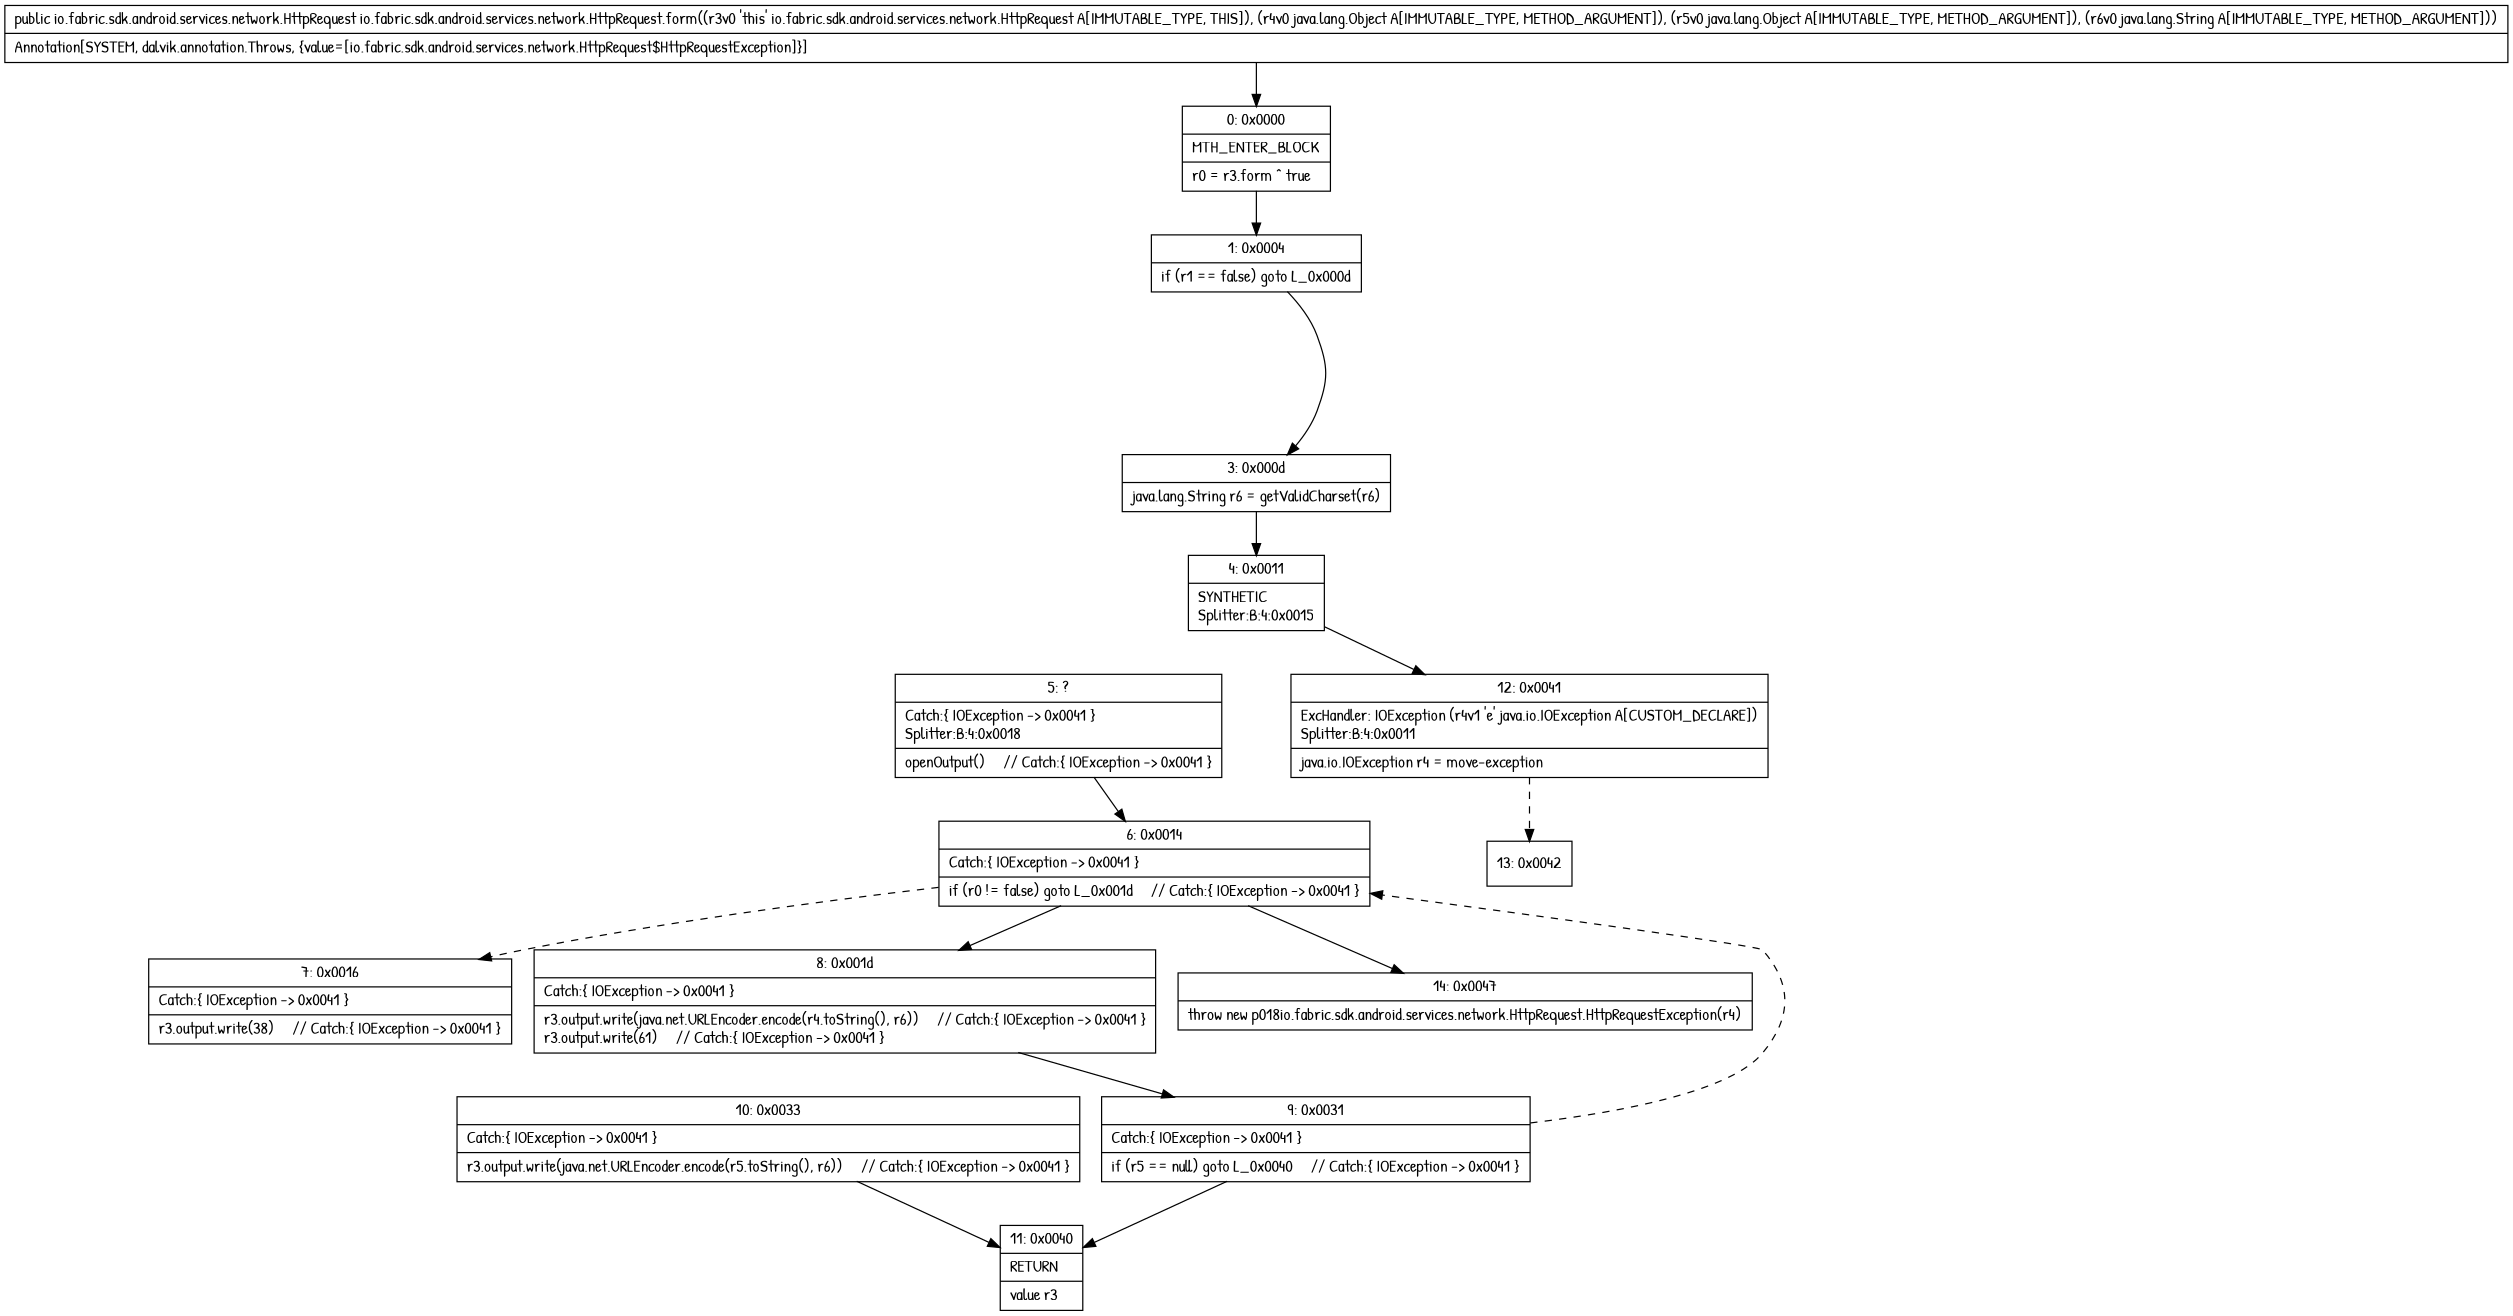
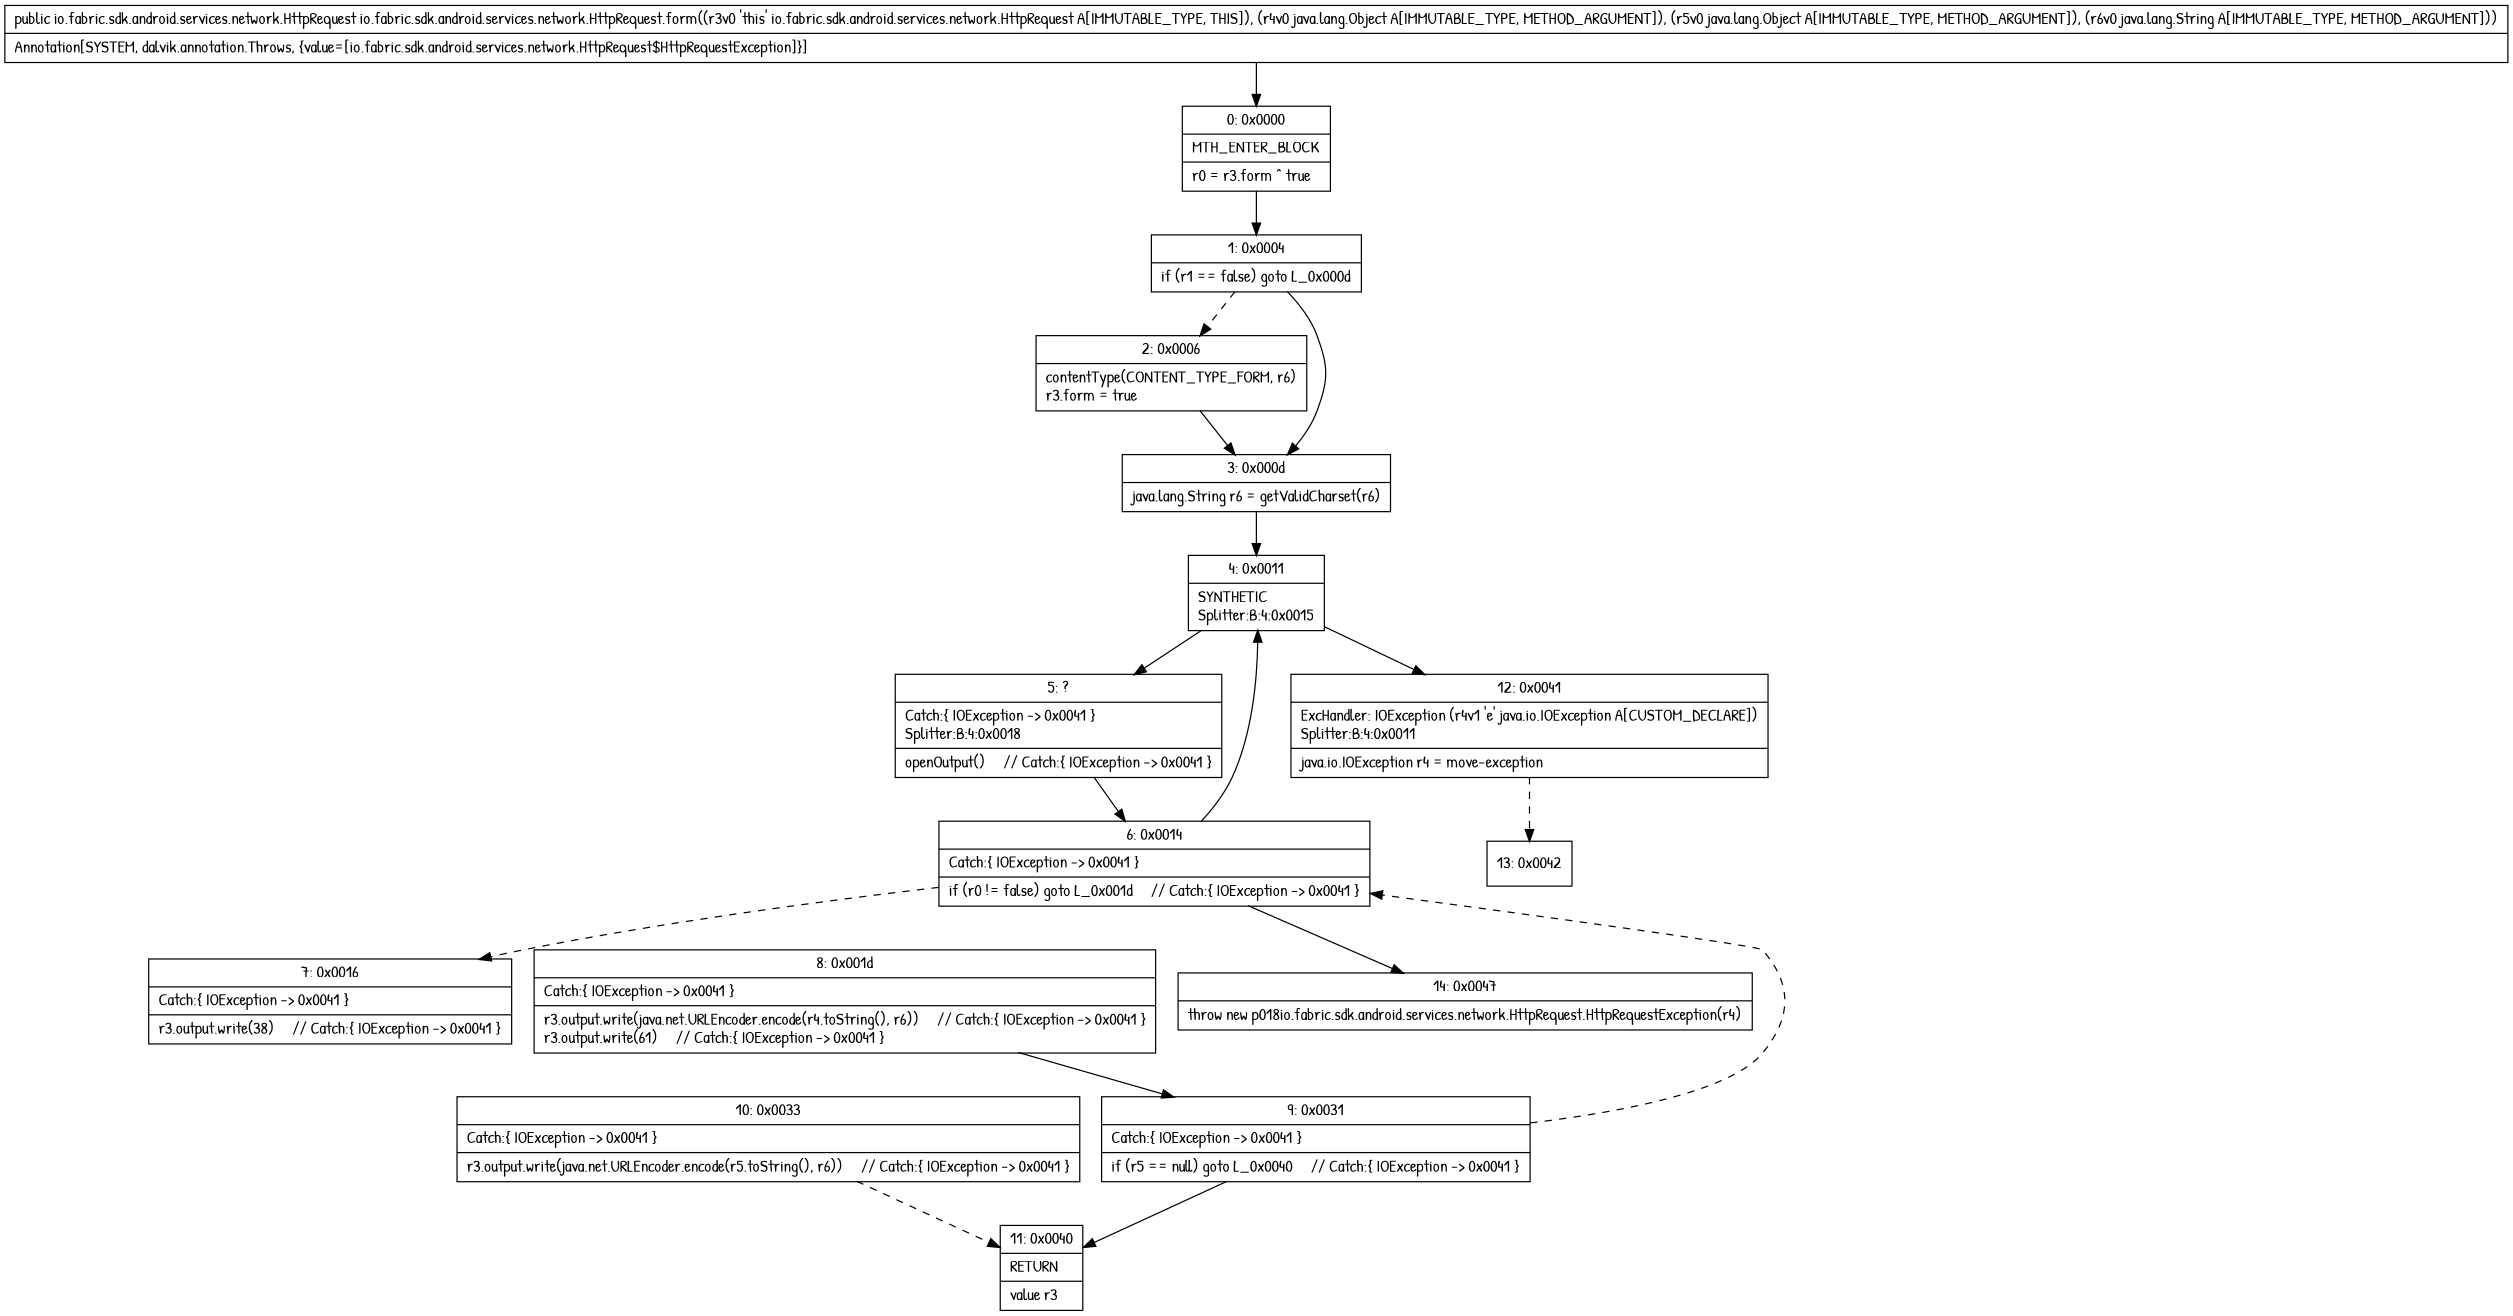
node "2: 0x0006": added
edge "4: 0x0011" -> "5: ?": added
edge "6: 0x0014" -> "8: 0x001d": now "6: 0x0014" -> "4: 0x0011"
edge "10: 0x0033" -> "11: 0x0040": style solid -> dashed
